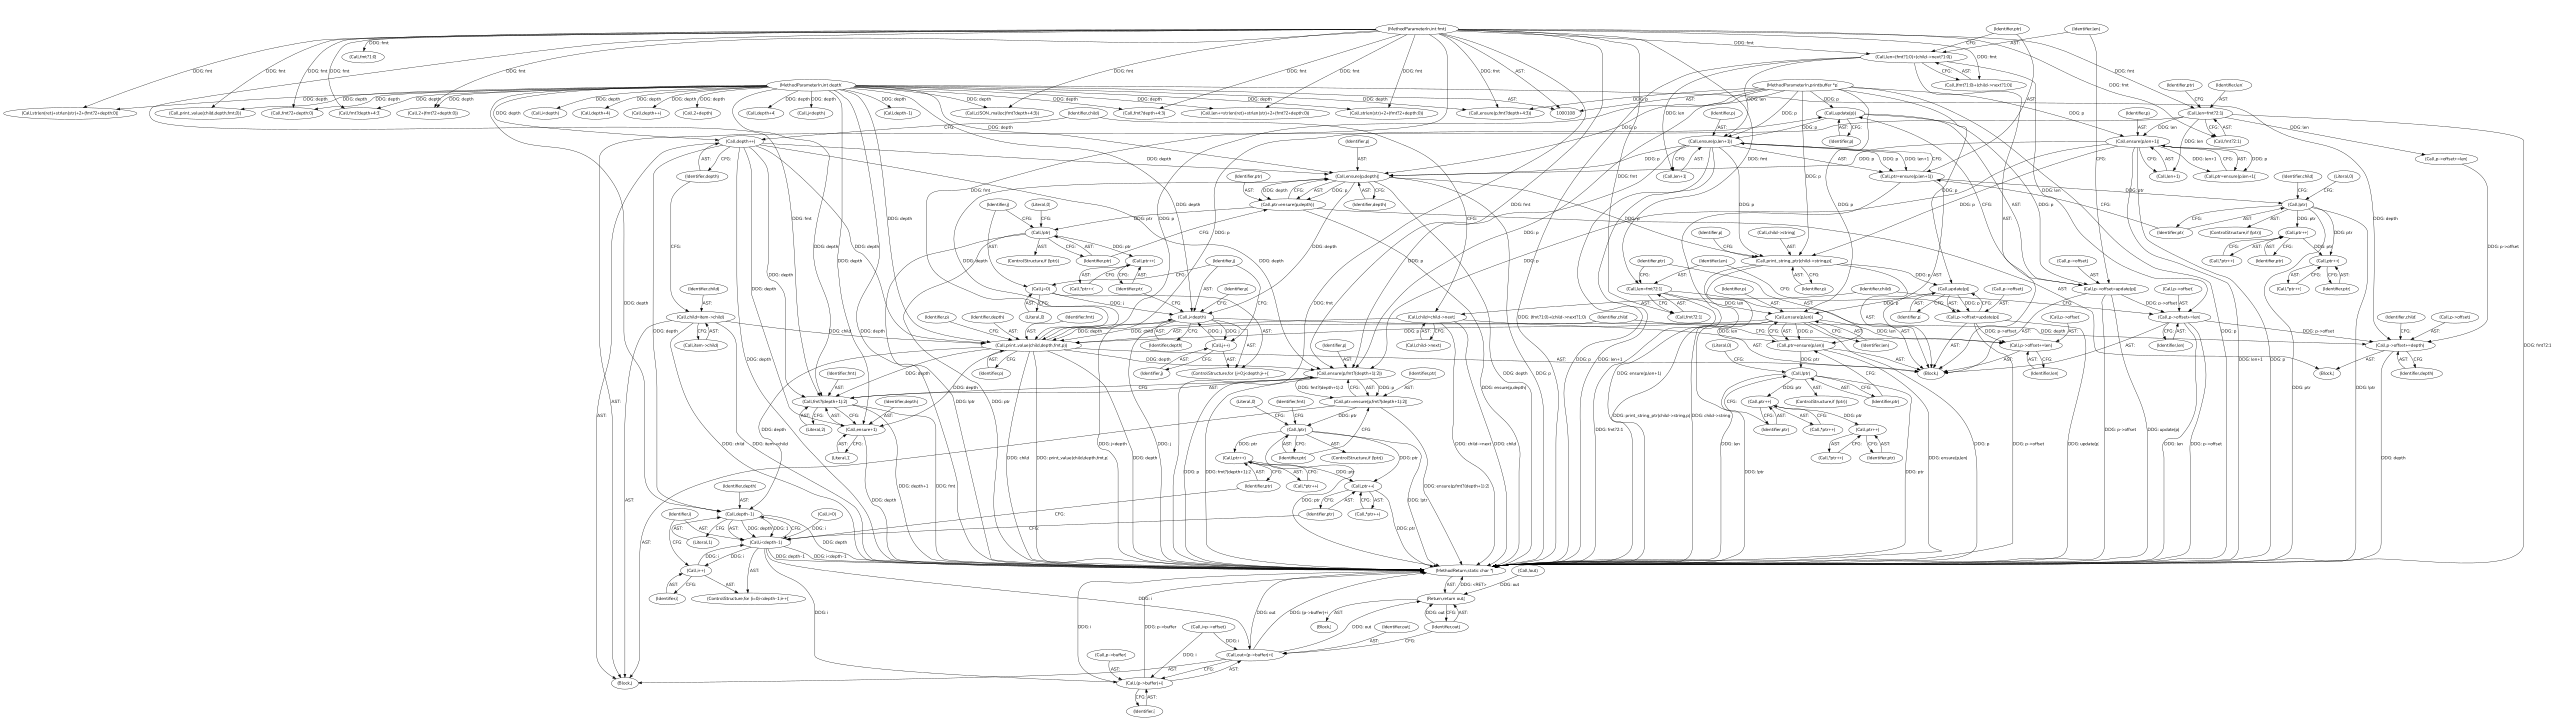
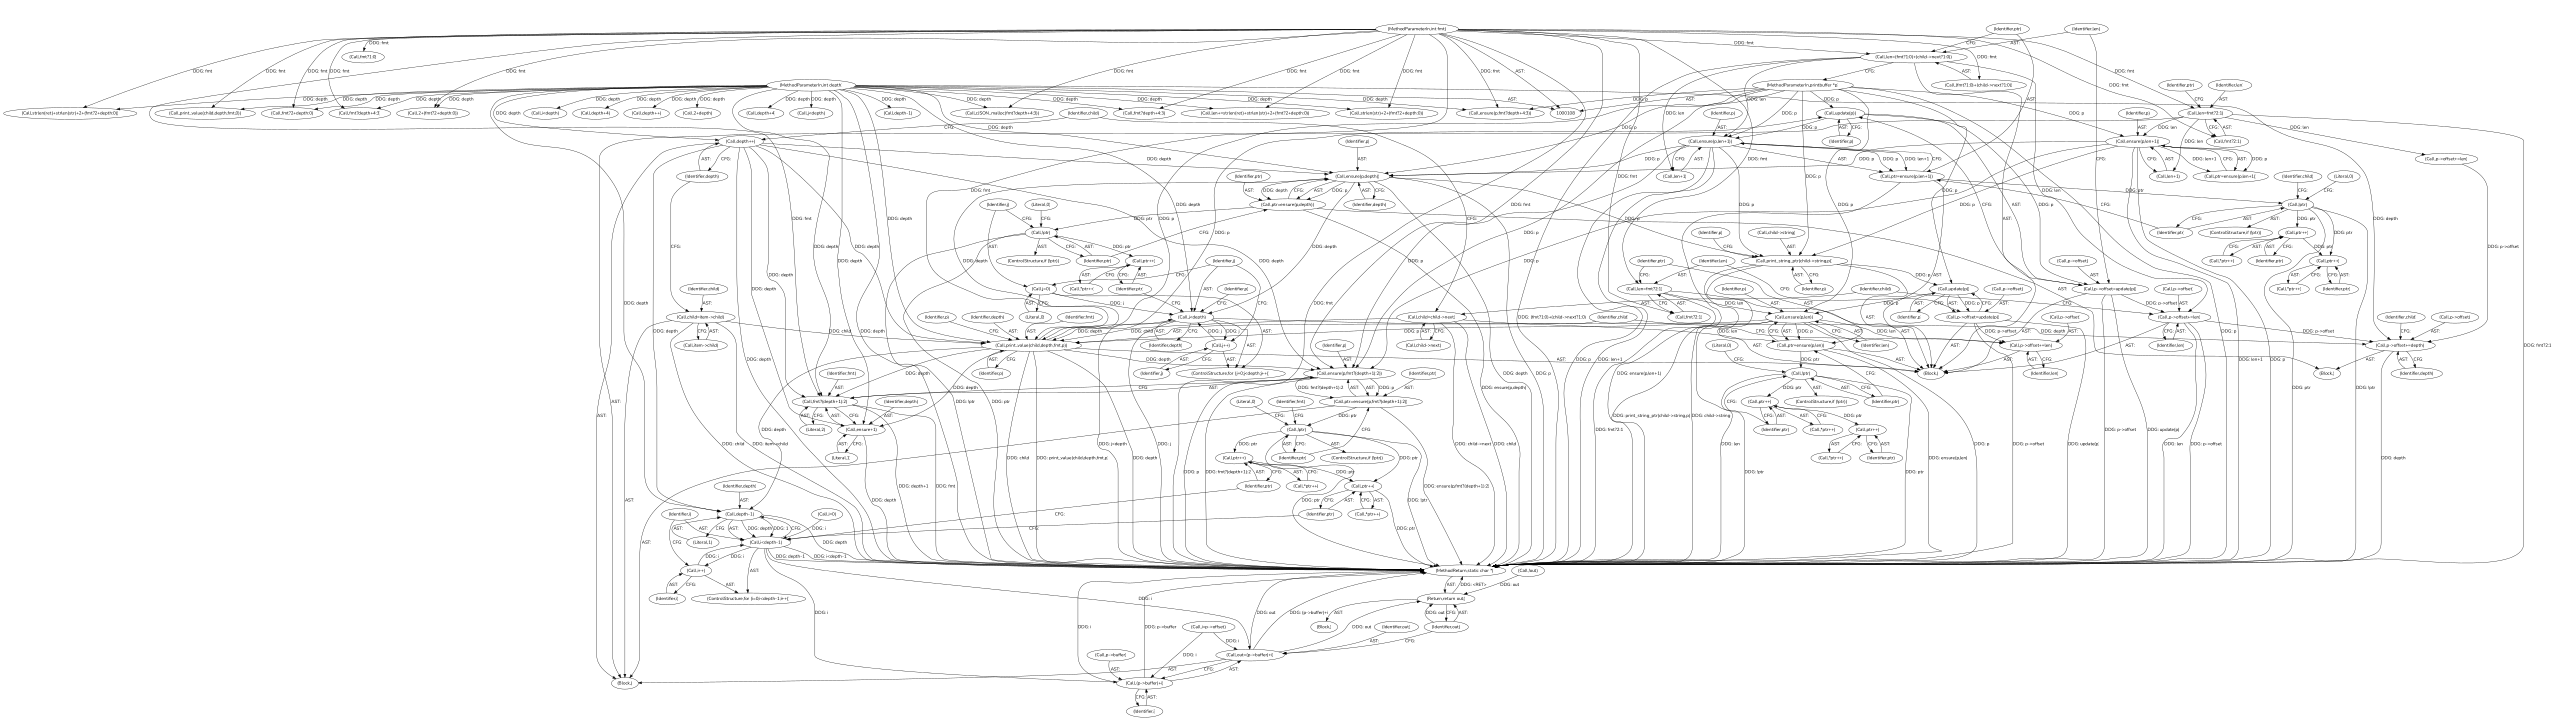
edge "(Call,len=(fmt?1:0)+(child->next?1:0))" -> "(Call,(fmt?1:0)+(child->next?1:0))": now "(Call,len=(fmt?1:0)+(child->next?1:0))" -> "(MethodParameterIn,printbuffer *p)"
edge "(Call,ptr=ensure(p,fmt?(depth+1):2))" -> "(Call,ensure(p,fmt?(depth+1):2))": label "CFG: " -> "AST: "
